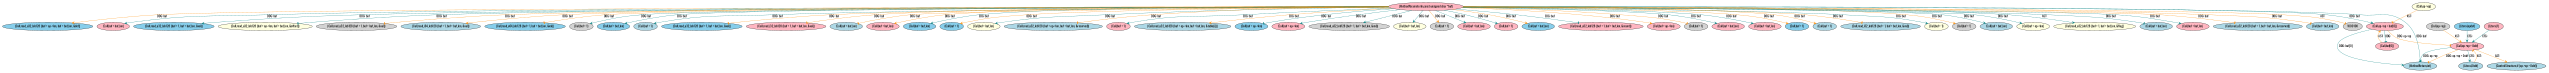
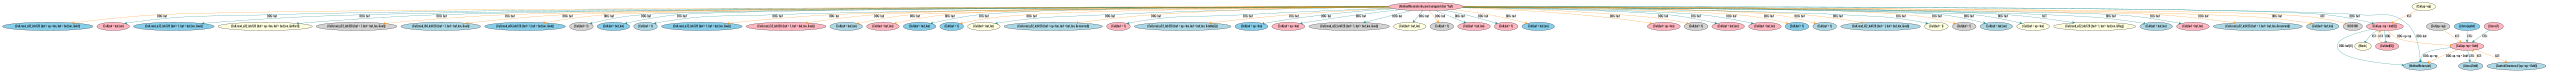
edge "(MethodParameterIn,const unsigned char *buf)" -> "(Call,op->op = buf[0])": arrowhead vee -> tee
node "(Call,read_u32_leb128 (buf + 1, buf + buf_len, &count))": removed
node "(Block,)": added
